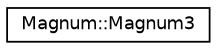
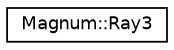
node "Magnum::Magnum3": label "Magnum::Magnum3" -> "Magnum::Ray3"
